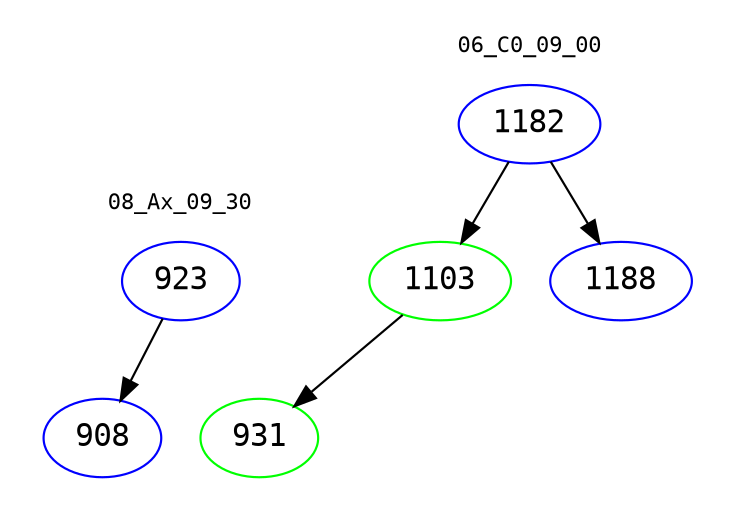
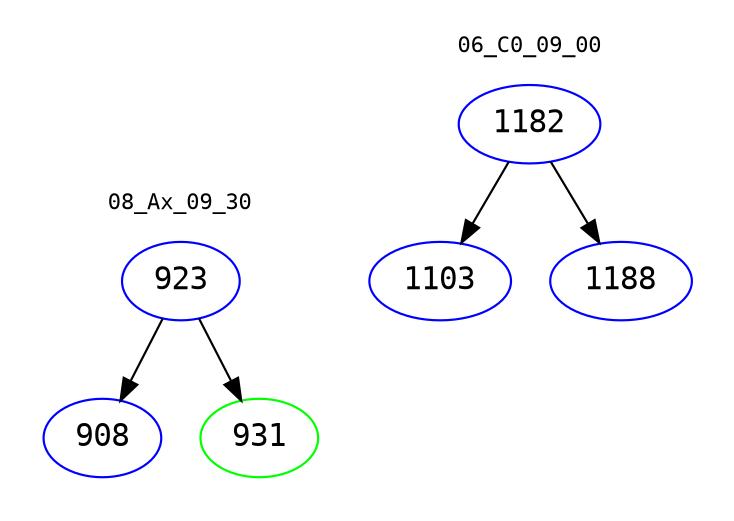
node "1103": color green -> blue
edge "1103" -> "931": now "923" -> "931"
